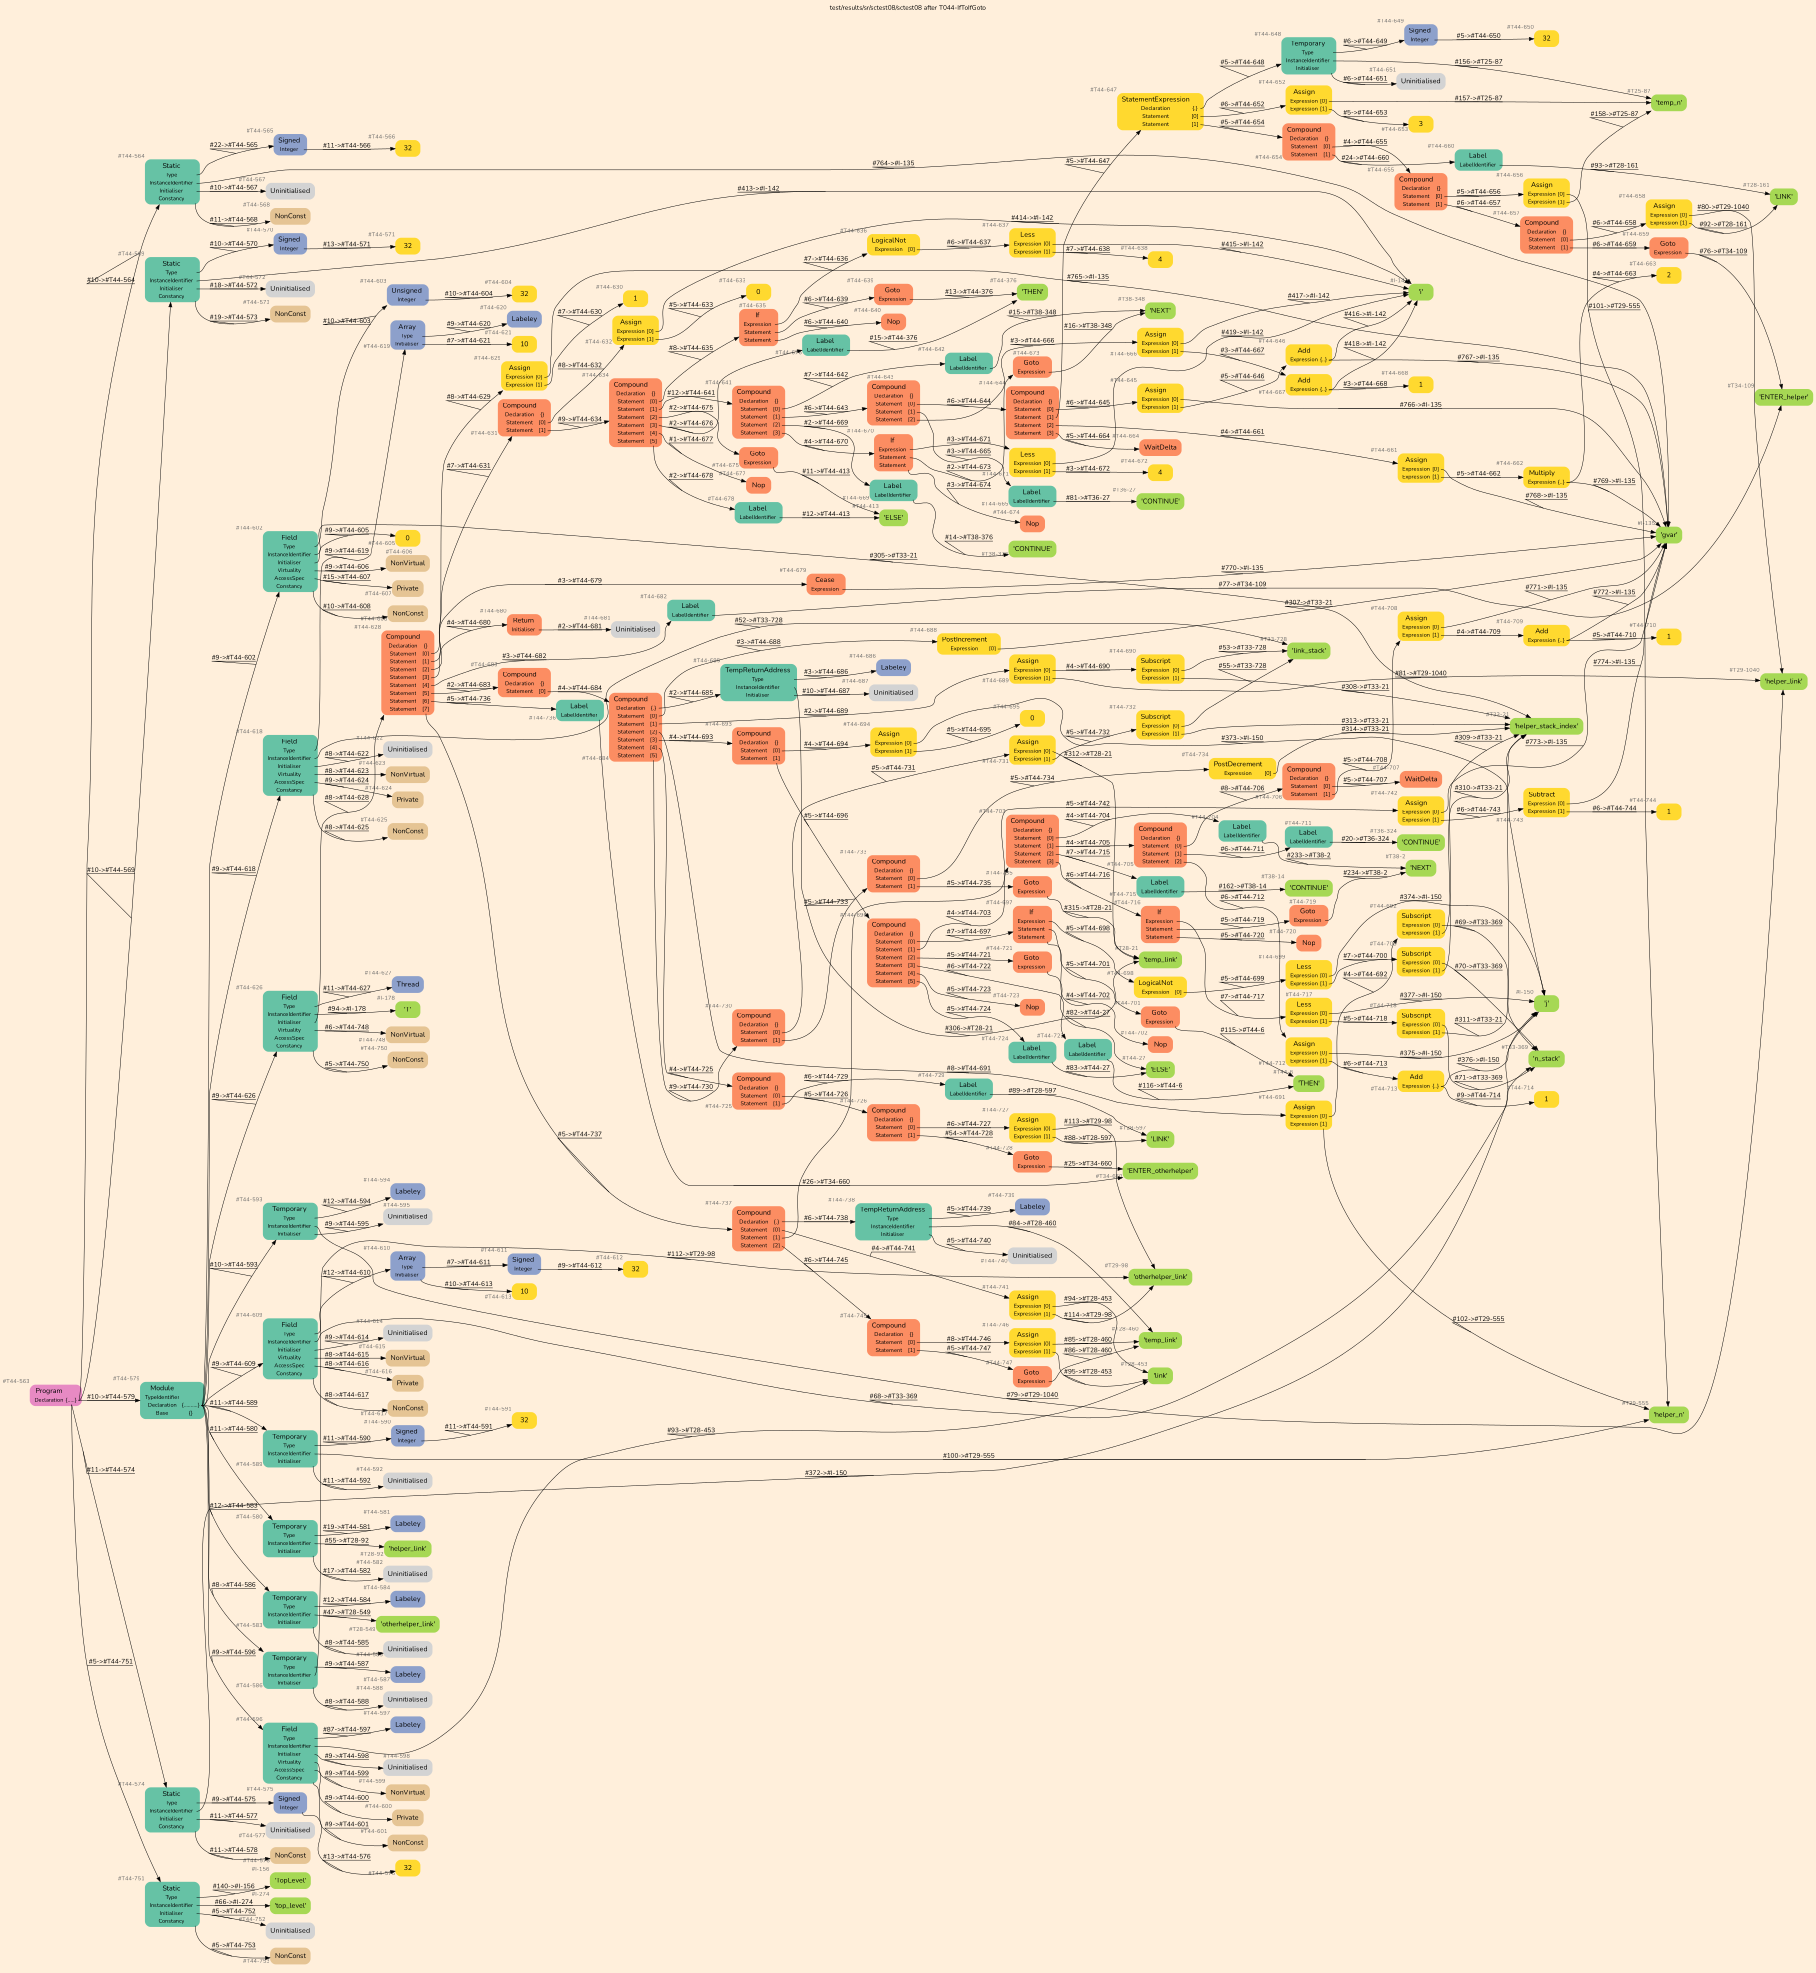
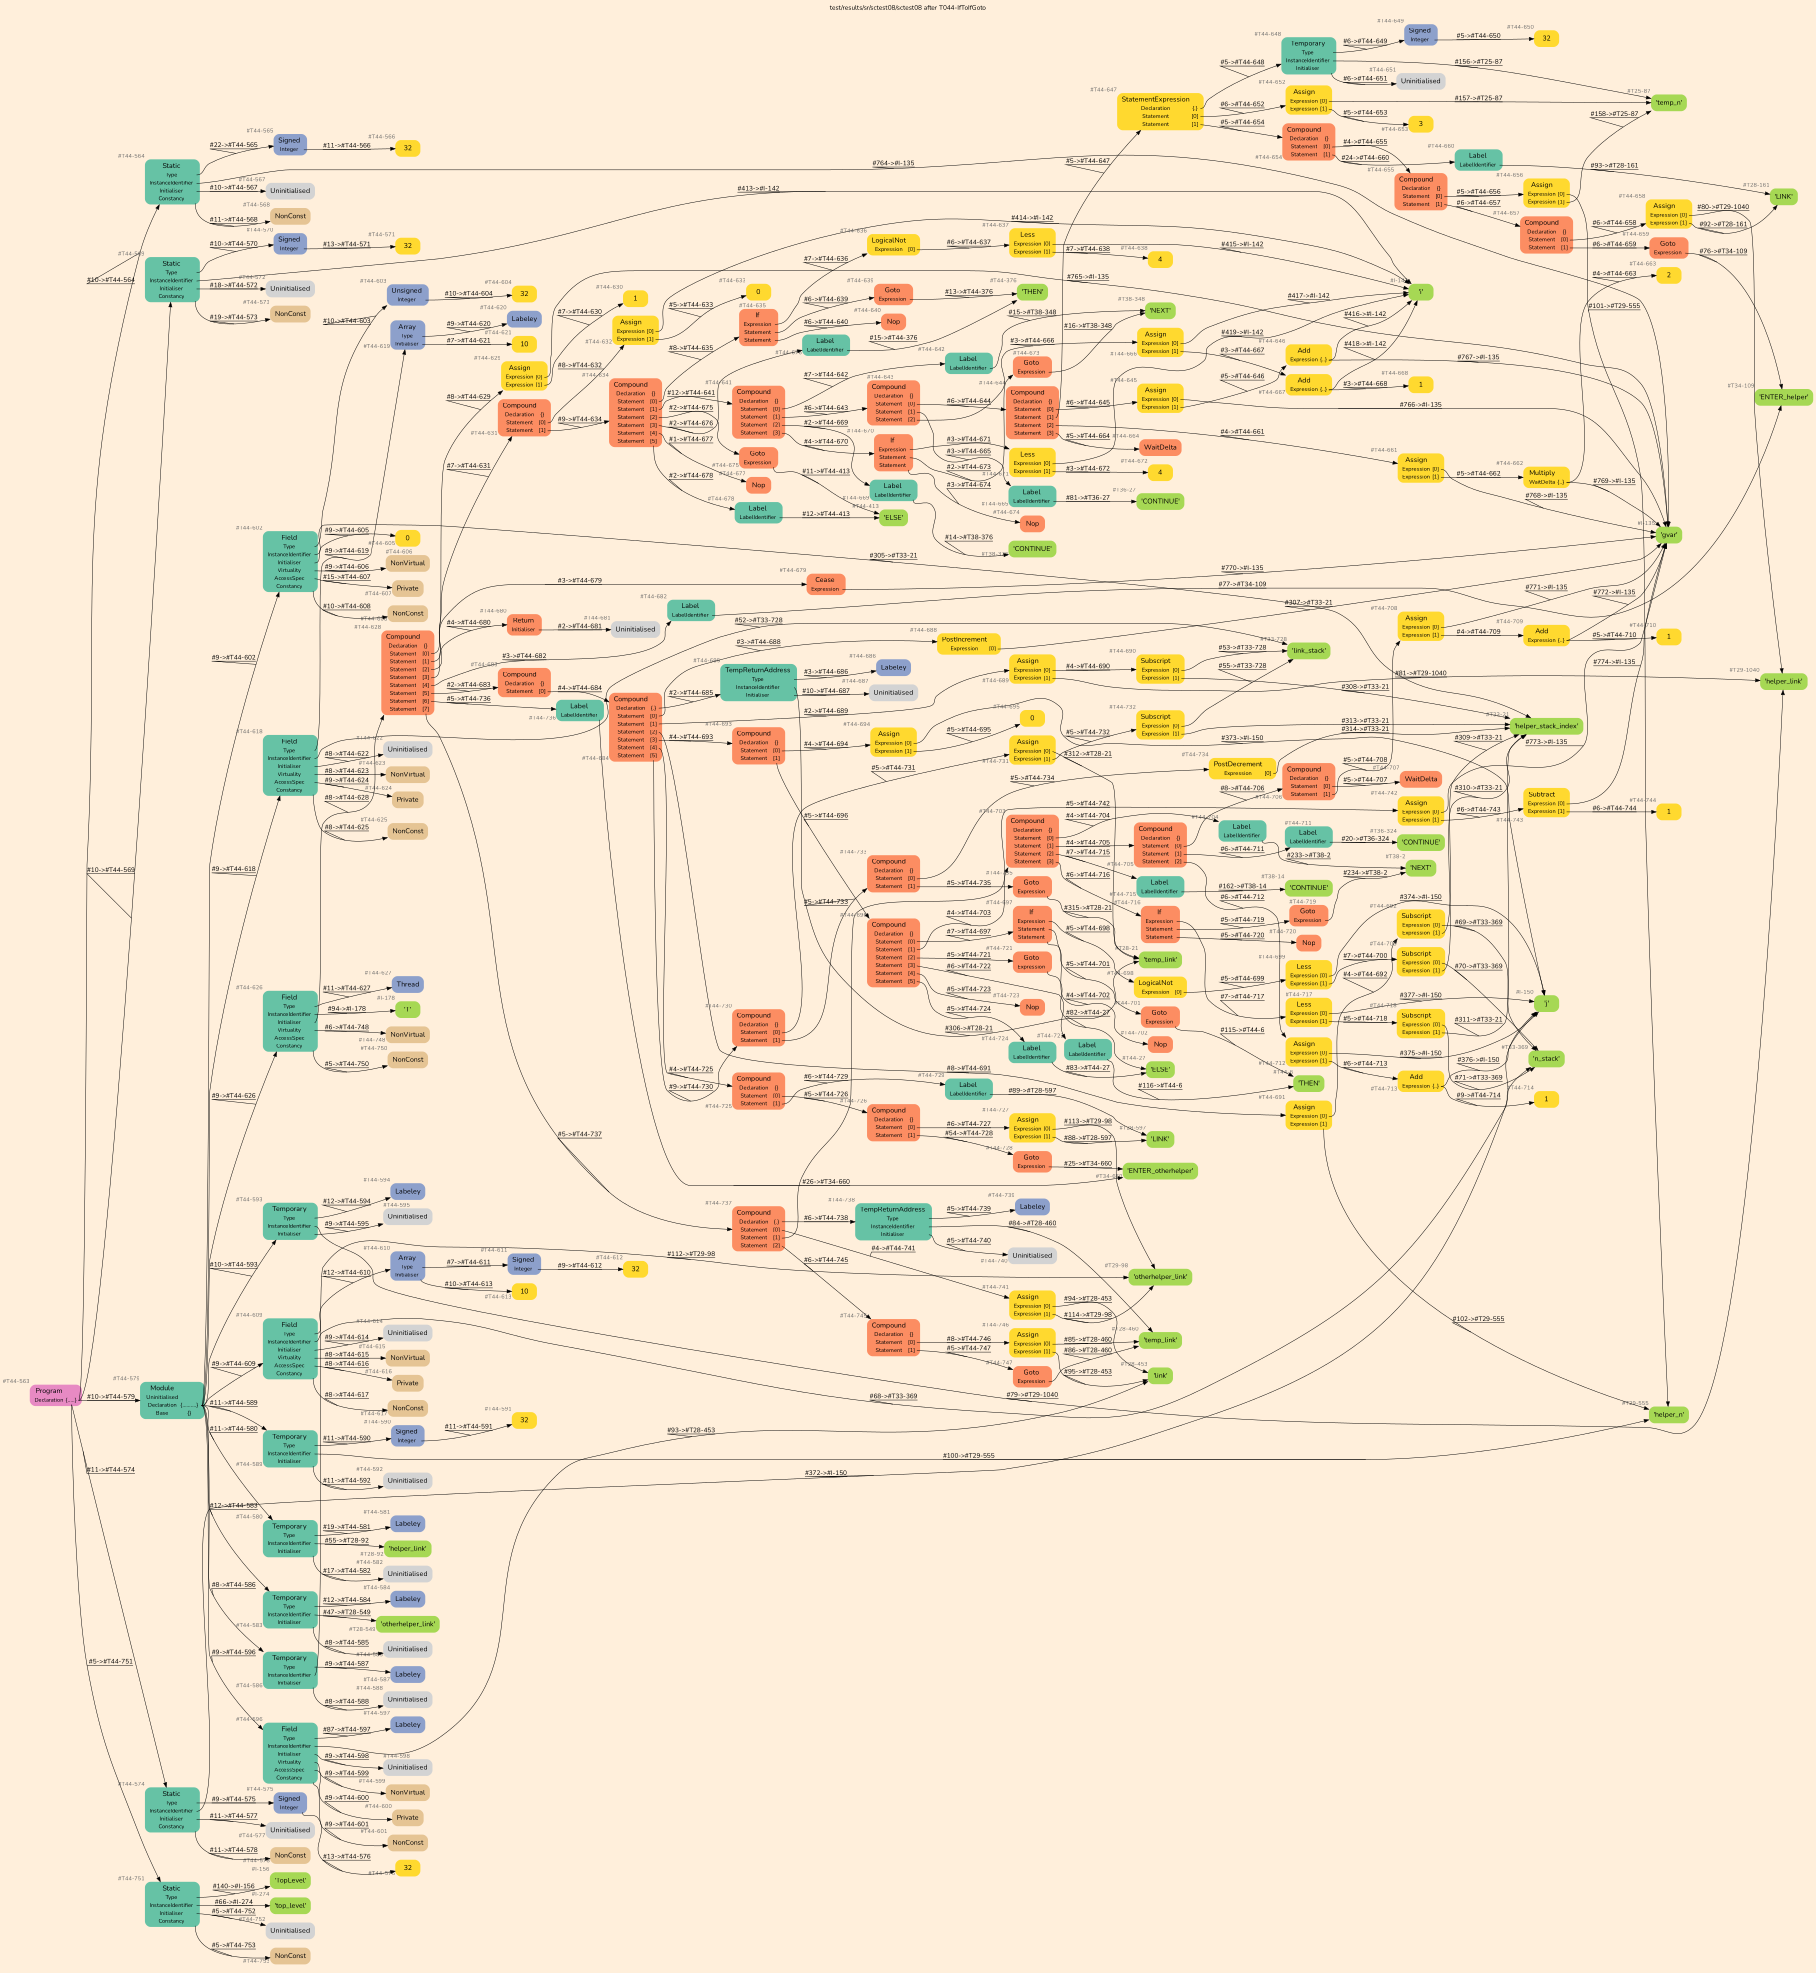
node "Multiply": text "Expression" -> "WaitDelta"
node "Module": text "TypeIdentifier" -> "Uninitialised"
